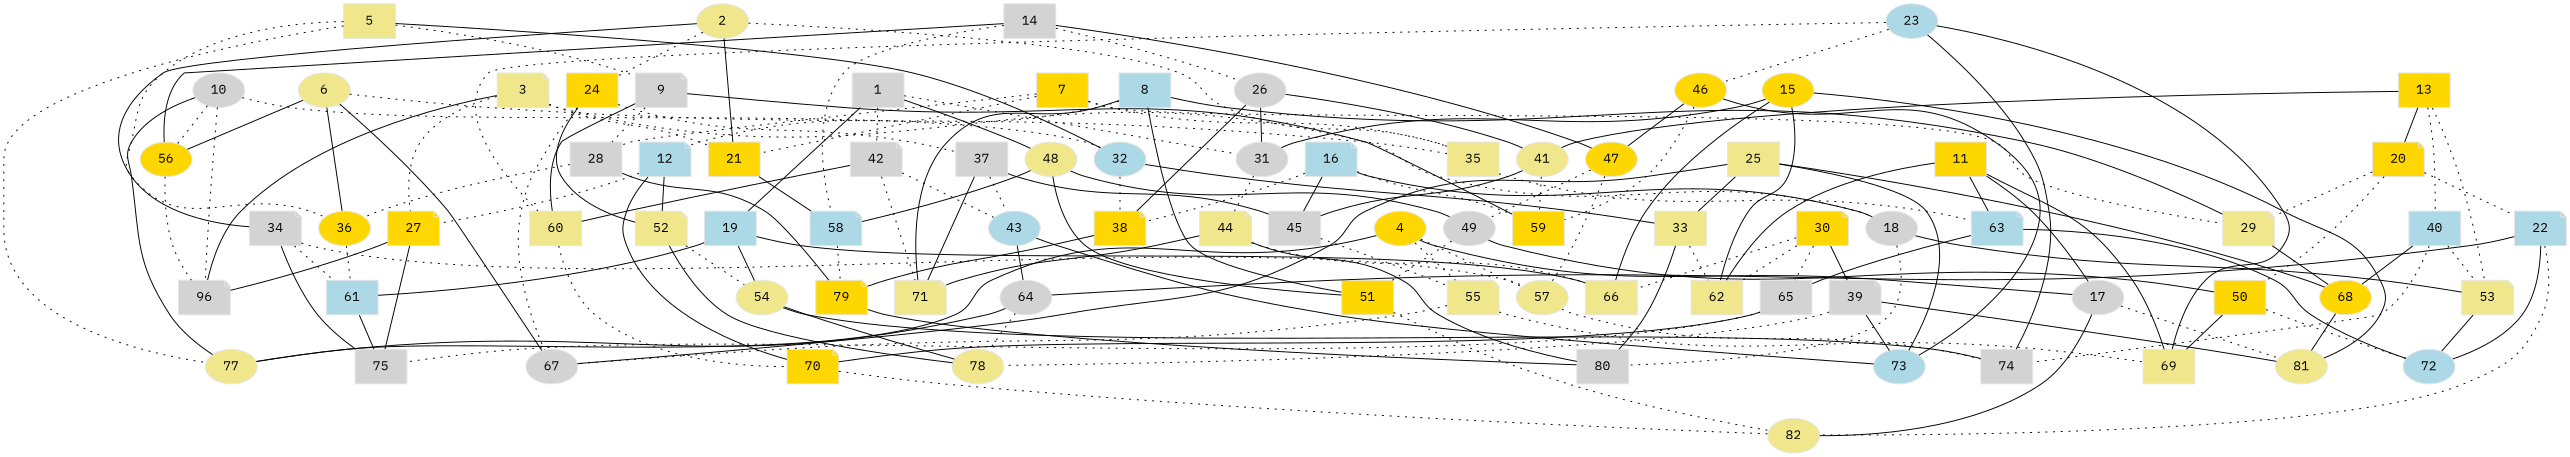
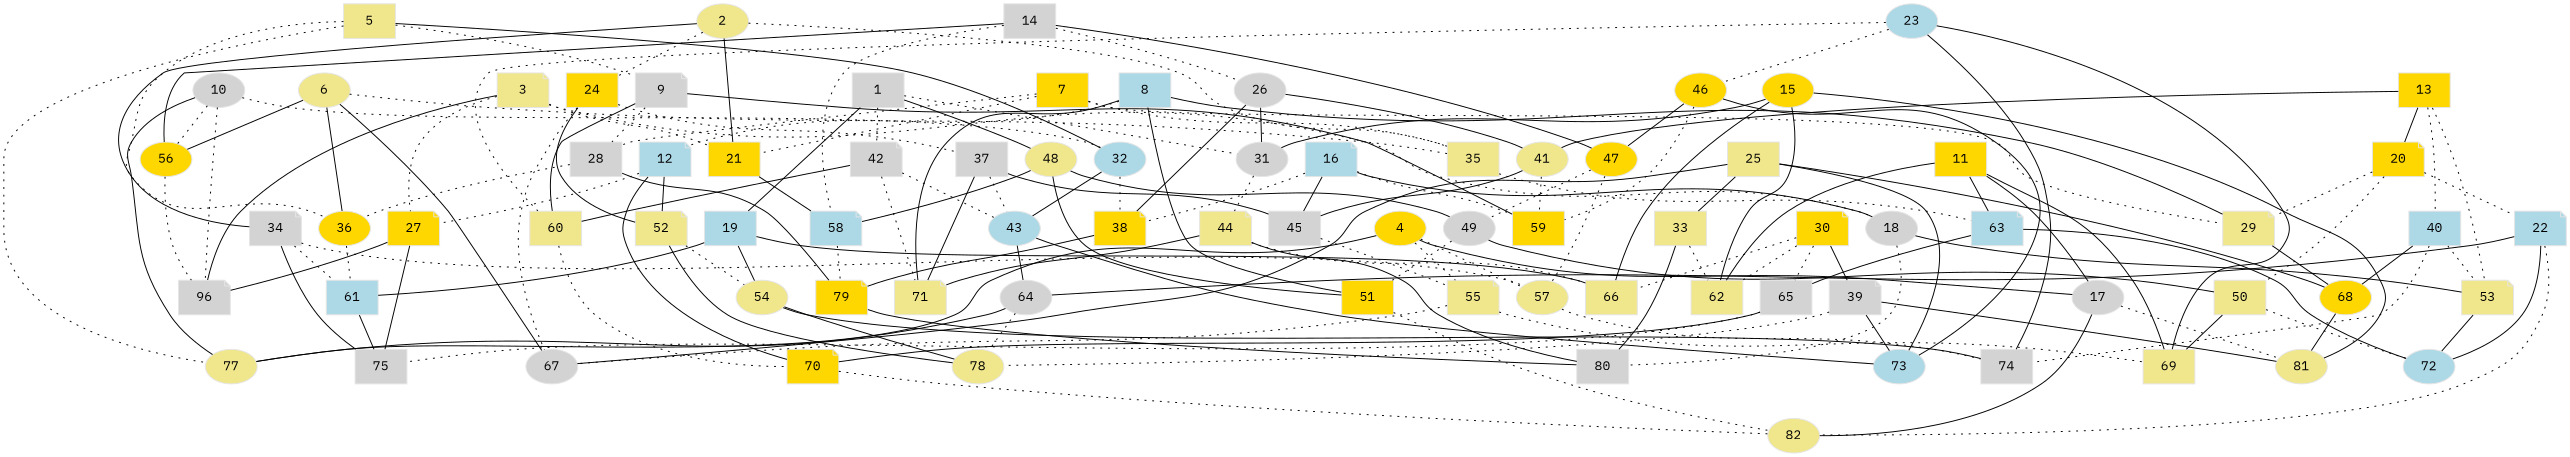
edge "32" -- "33": now "32" -- "43"
node "50": fillcolor gold -> khaki
